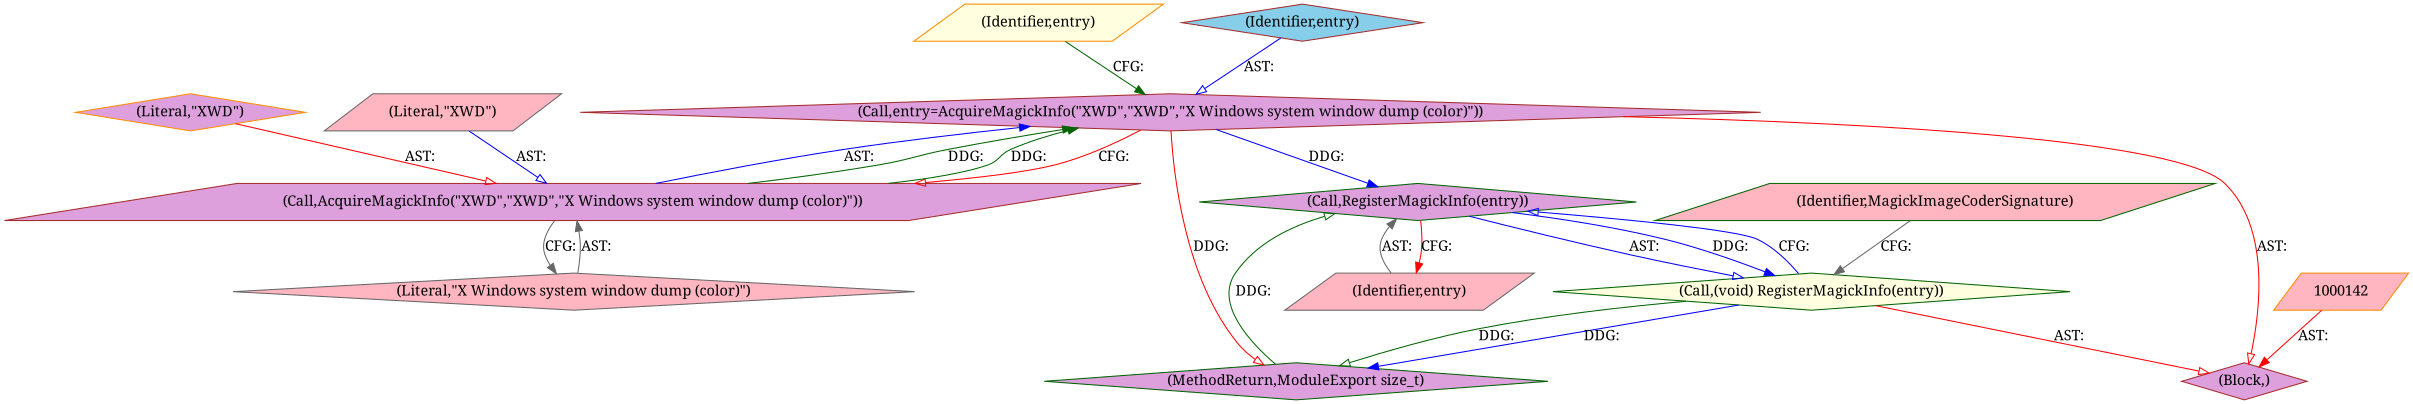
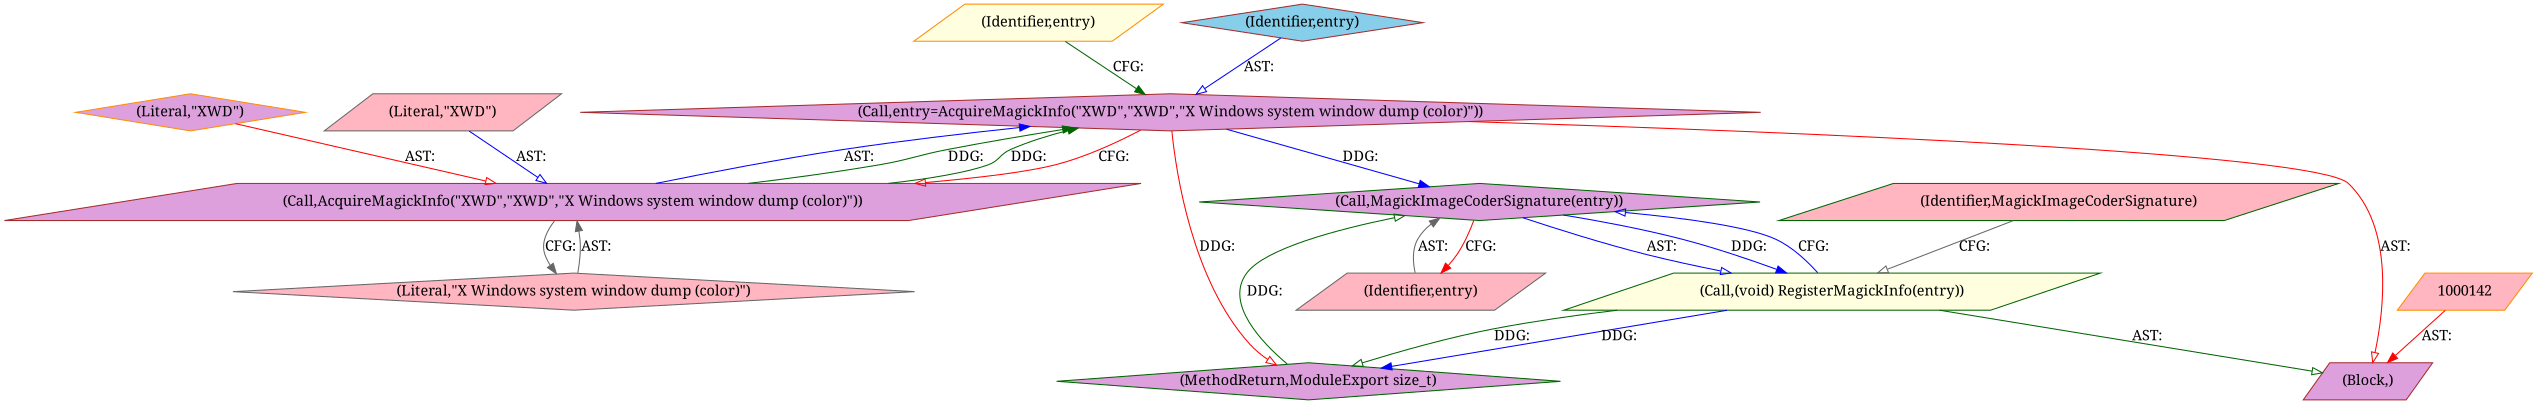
node "(Call,RegisterMagickInfo(entry))": label "(Call,RegisterMagickInfo(entry))" -> "(Call,MagickImageCoderSignature(entry))"
edge "(Identifier,MagickImageCoderSignature)" -> "(Call,(void) RegisterMagickInfo(entry))": arrowhead normal -> onormal
node "(Call,(void) RegisterMagickInfo(entry))": shape diamond -> parallelogram
edge "(Call,(void) RegisterMagickInfo(entry))" -> "(Block,)": color red -> darkgreen
node "(Block,)": shape diamond -> parallelogram
